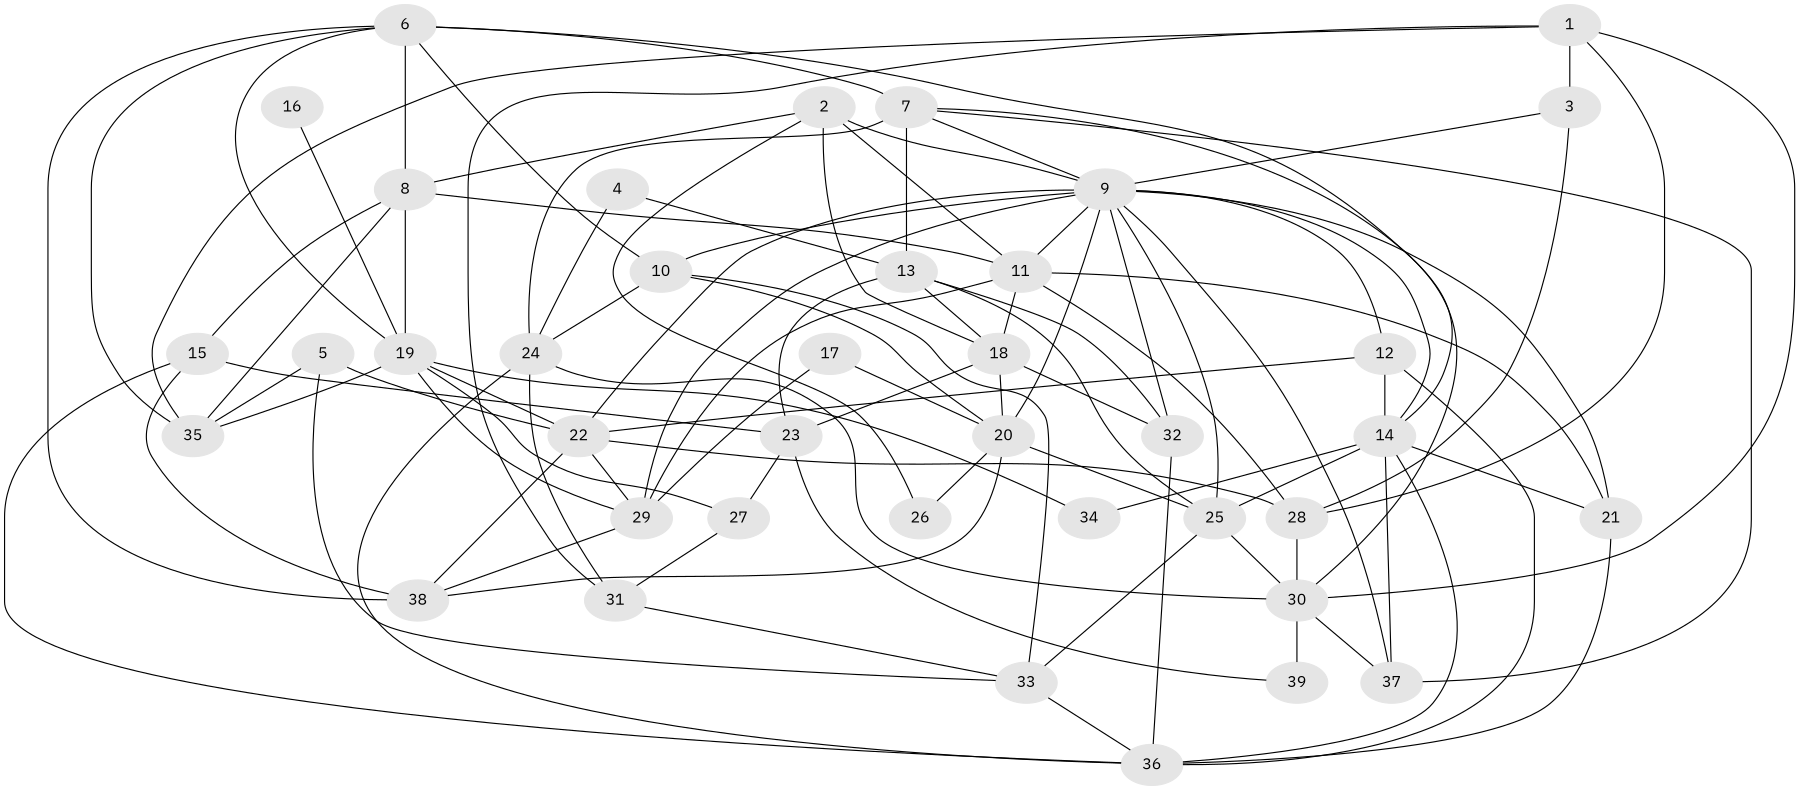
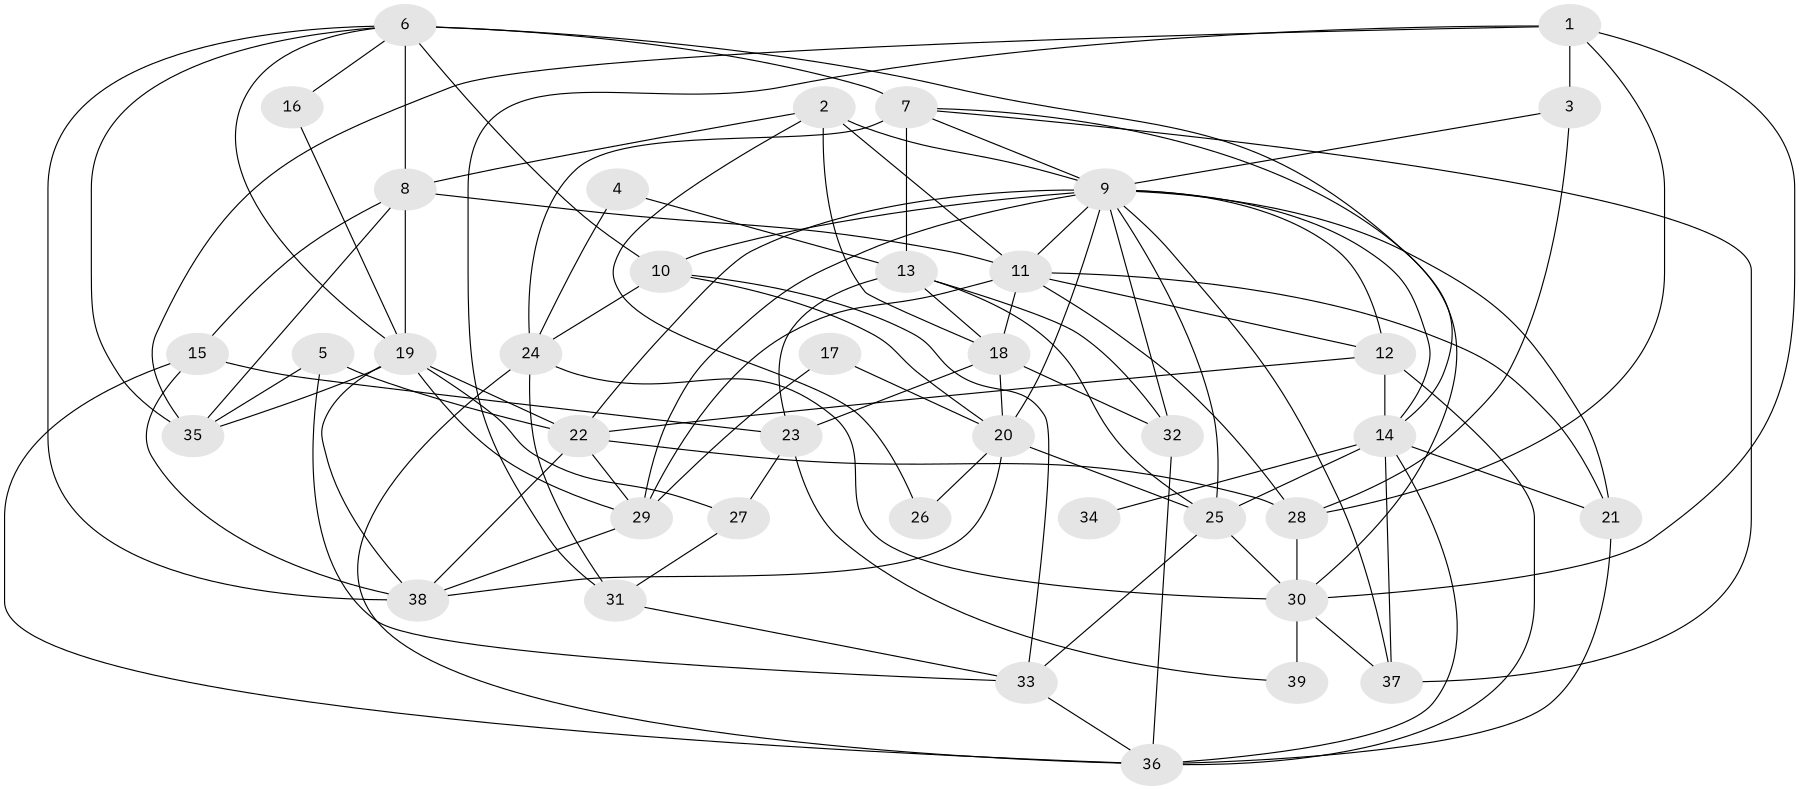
edge "6" -- "16": added
edge "11" -- "12": added
edge "19" -- "34": now "19" -- "38"
